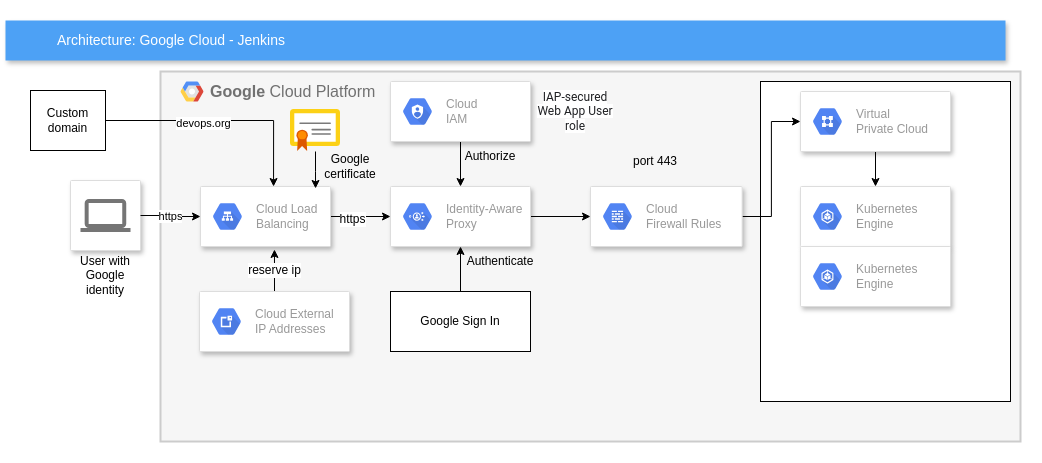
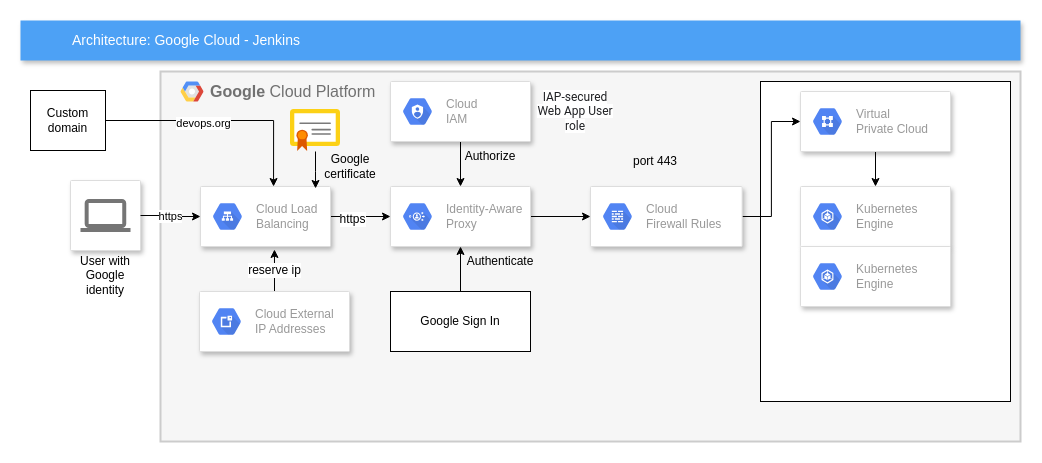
node "Architecture: Google Cloud - Jenkins": moved (506, 41) -> (521, 41)
